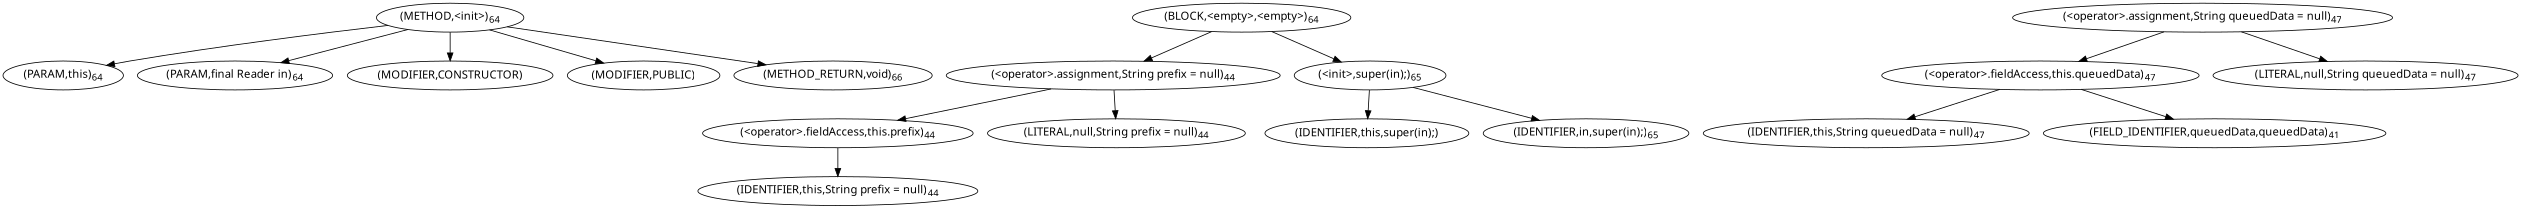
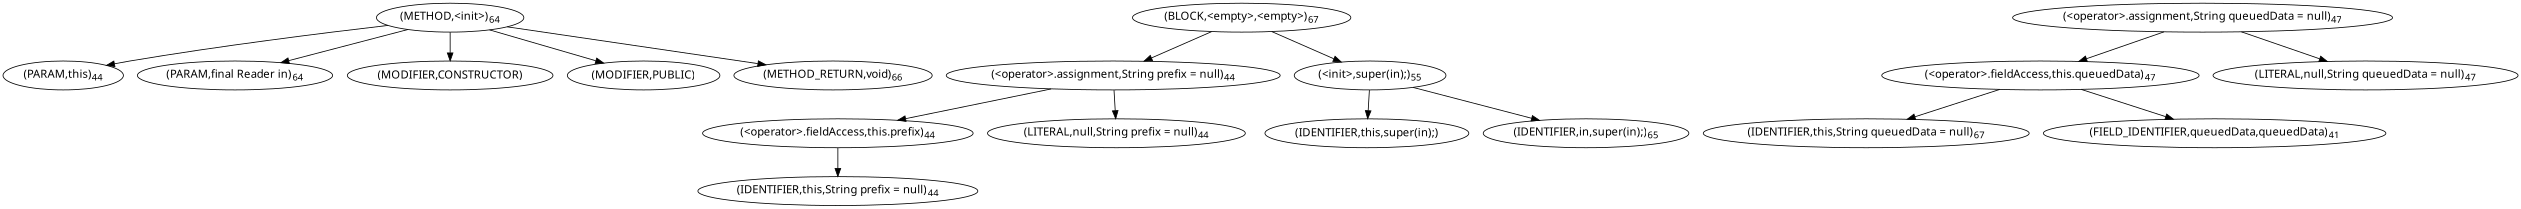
node "(BLOCK,<empty>,<empty>)": text "64" -> "67"
node "(PARAM,this)": text "64" -> "44"
node "(<init>,super(in);)": text "65" -> "55"
node "(IDENTIFIER,this,String queuedData = null)": text "47" -> "67"
